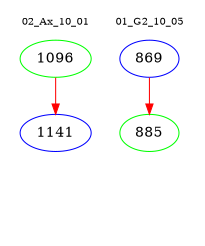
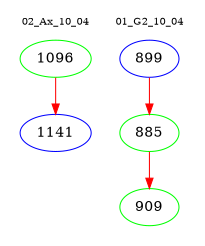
cluster "02_Ax_10_01": label "02_Ax_10_01" -> "02_Ax_10_04"
cluster "01_G2_10_05": label "01_G2_10_05" -> "01_G2_10_04"
node "869": label "869" -> "899"
node "909": added
